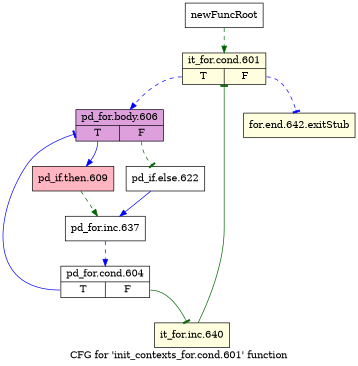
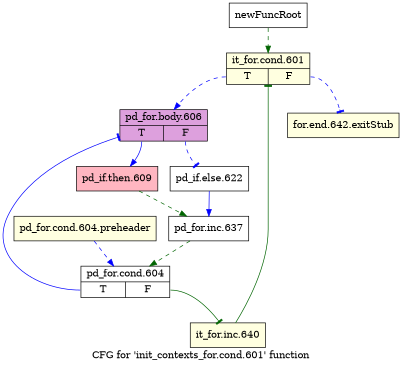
edge "pd_for.body.606" -> "pd_if.else.622": color darkgreen -> blue
node "pd_for.cond.604.preheader": added
edge "pd_for.inc.637" -> "pd_for.cond.604": color blue -> darkgreen
